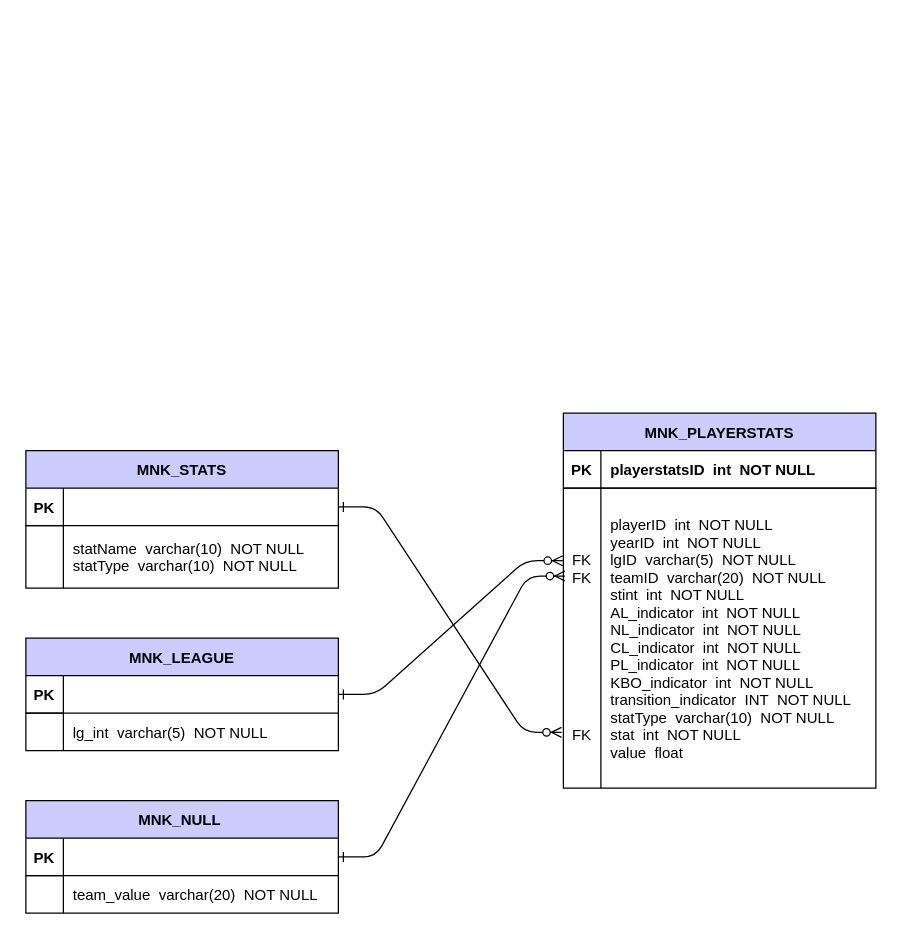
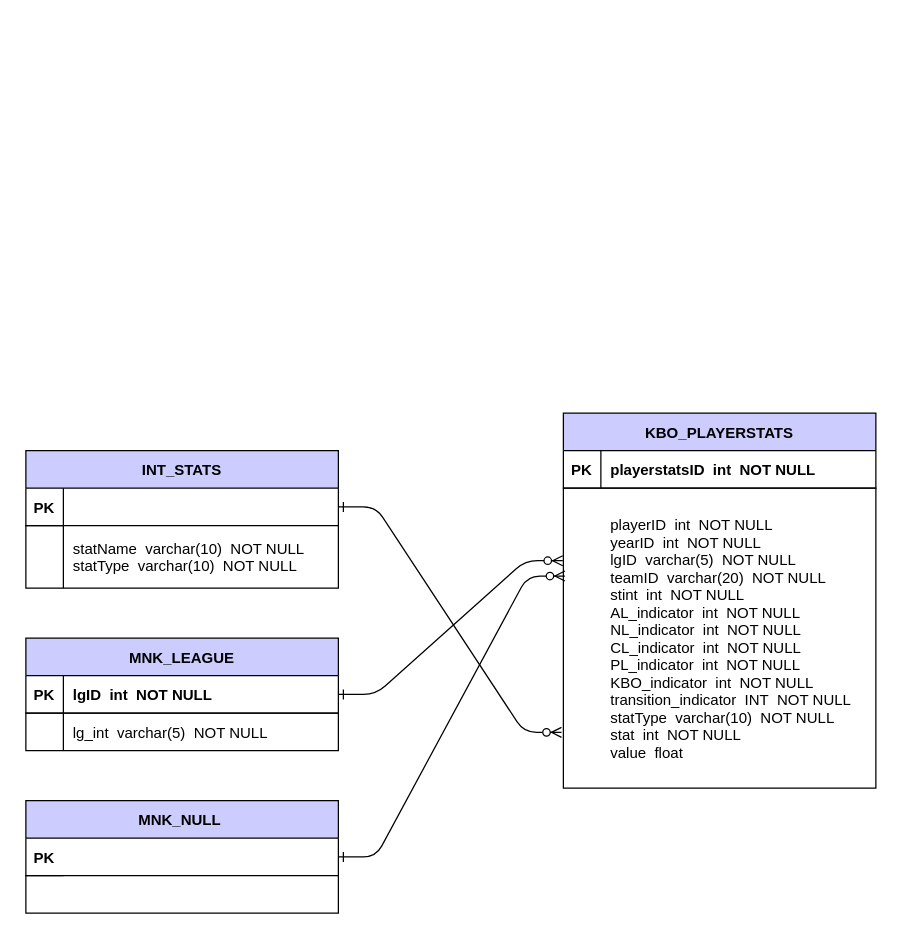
node "MNK_PLAYERSTATS": label "MNK_PLAYERSTATS" -> "KBO_PLAYERSTATS"
node "MNK_STATS": label "MNK_STATS" -> "INT_STATS"
node "FK FK FK": removed
node "lgID int NOT NULL": added
node "team_value varchar(20) NOT NULL": removed
